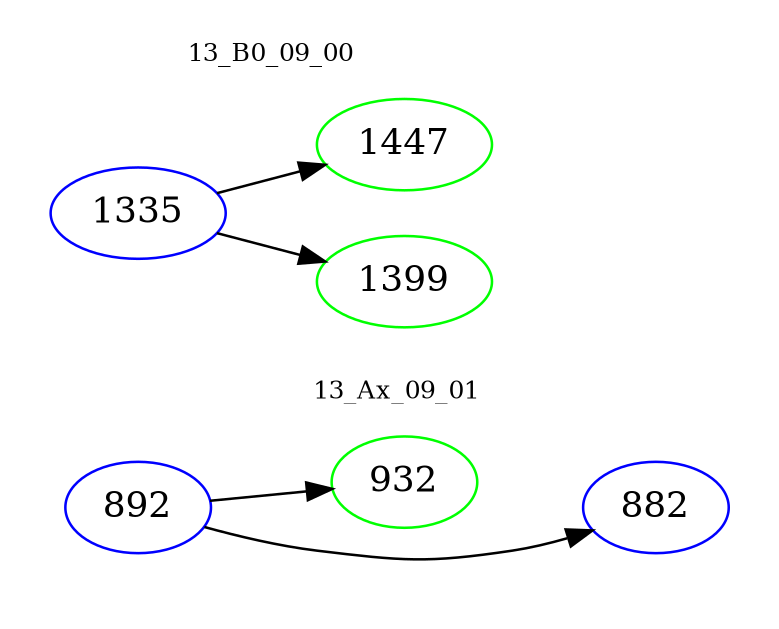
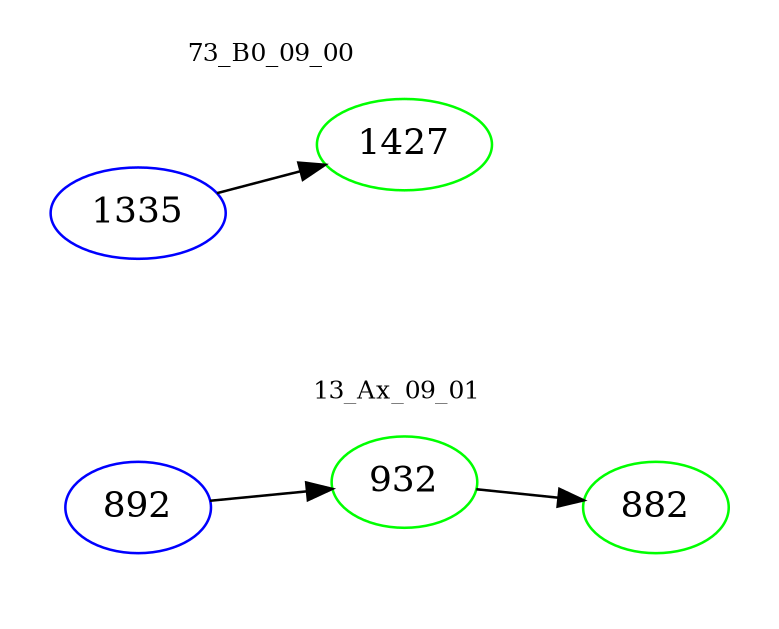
cluster "13_B0_09_00": label "13_B0_09_00" -> "73_B0_09_00"
node "1447": label "1447" -> "1427"
node "1399": removed
node "882": color blue -> green
edge "892" -> "882": now "932" -> "882"
